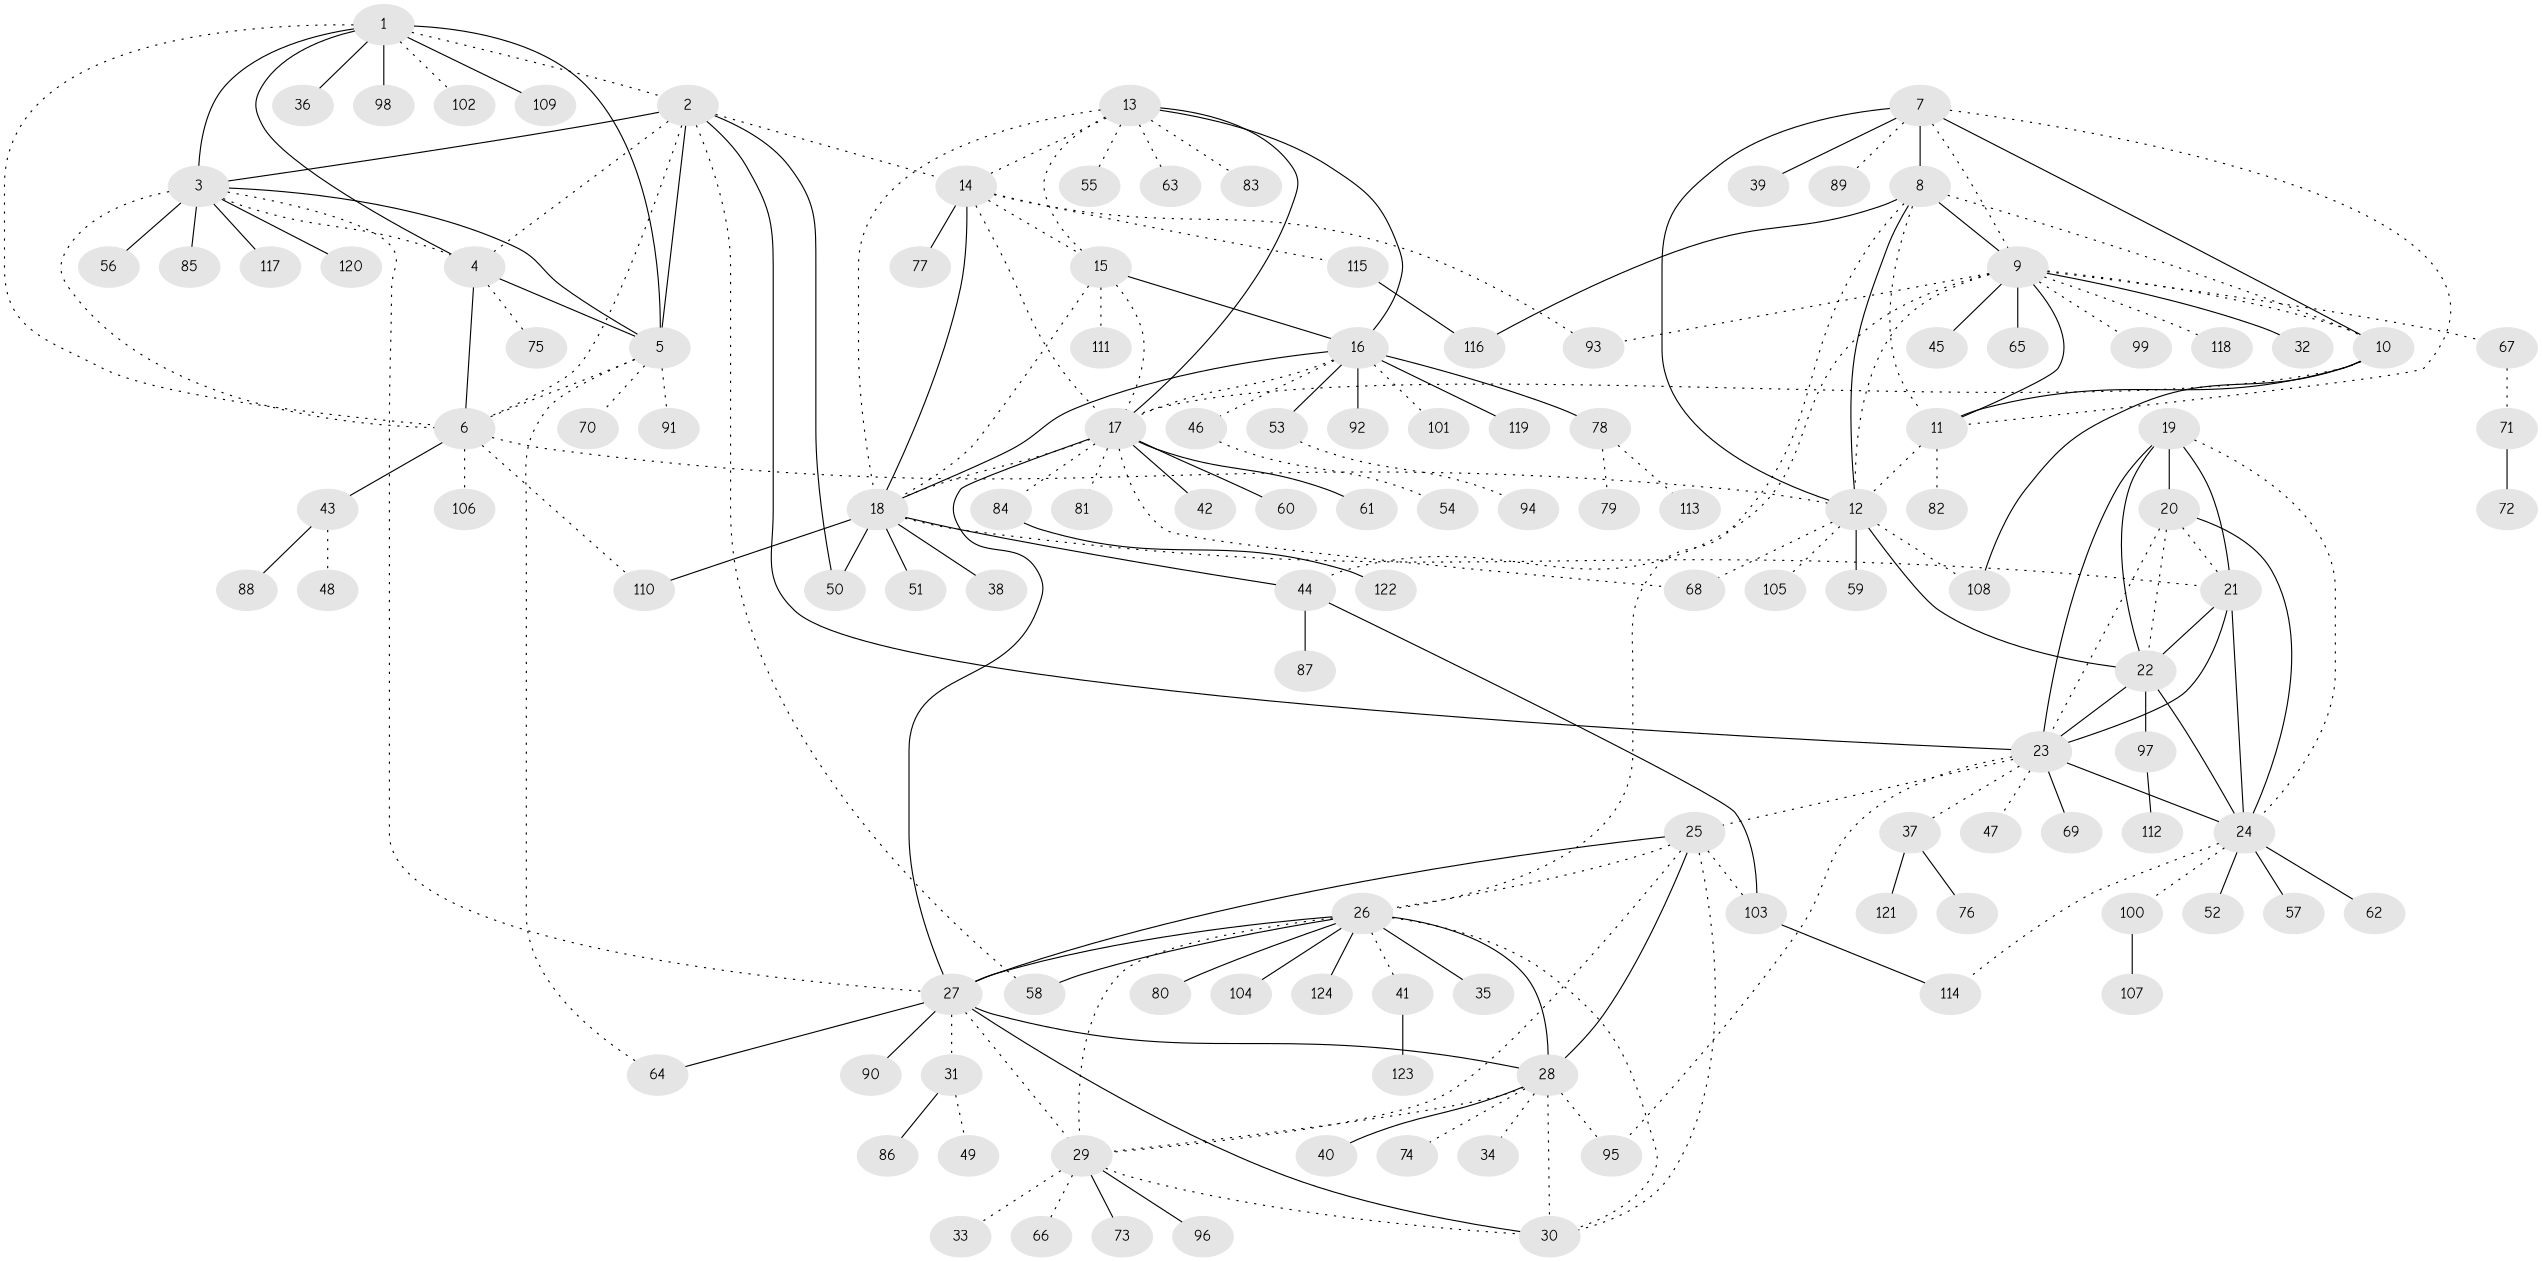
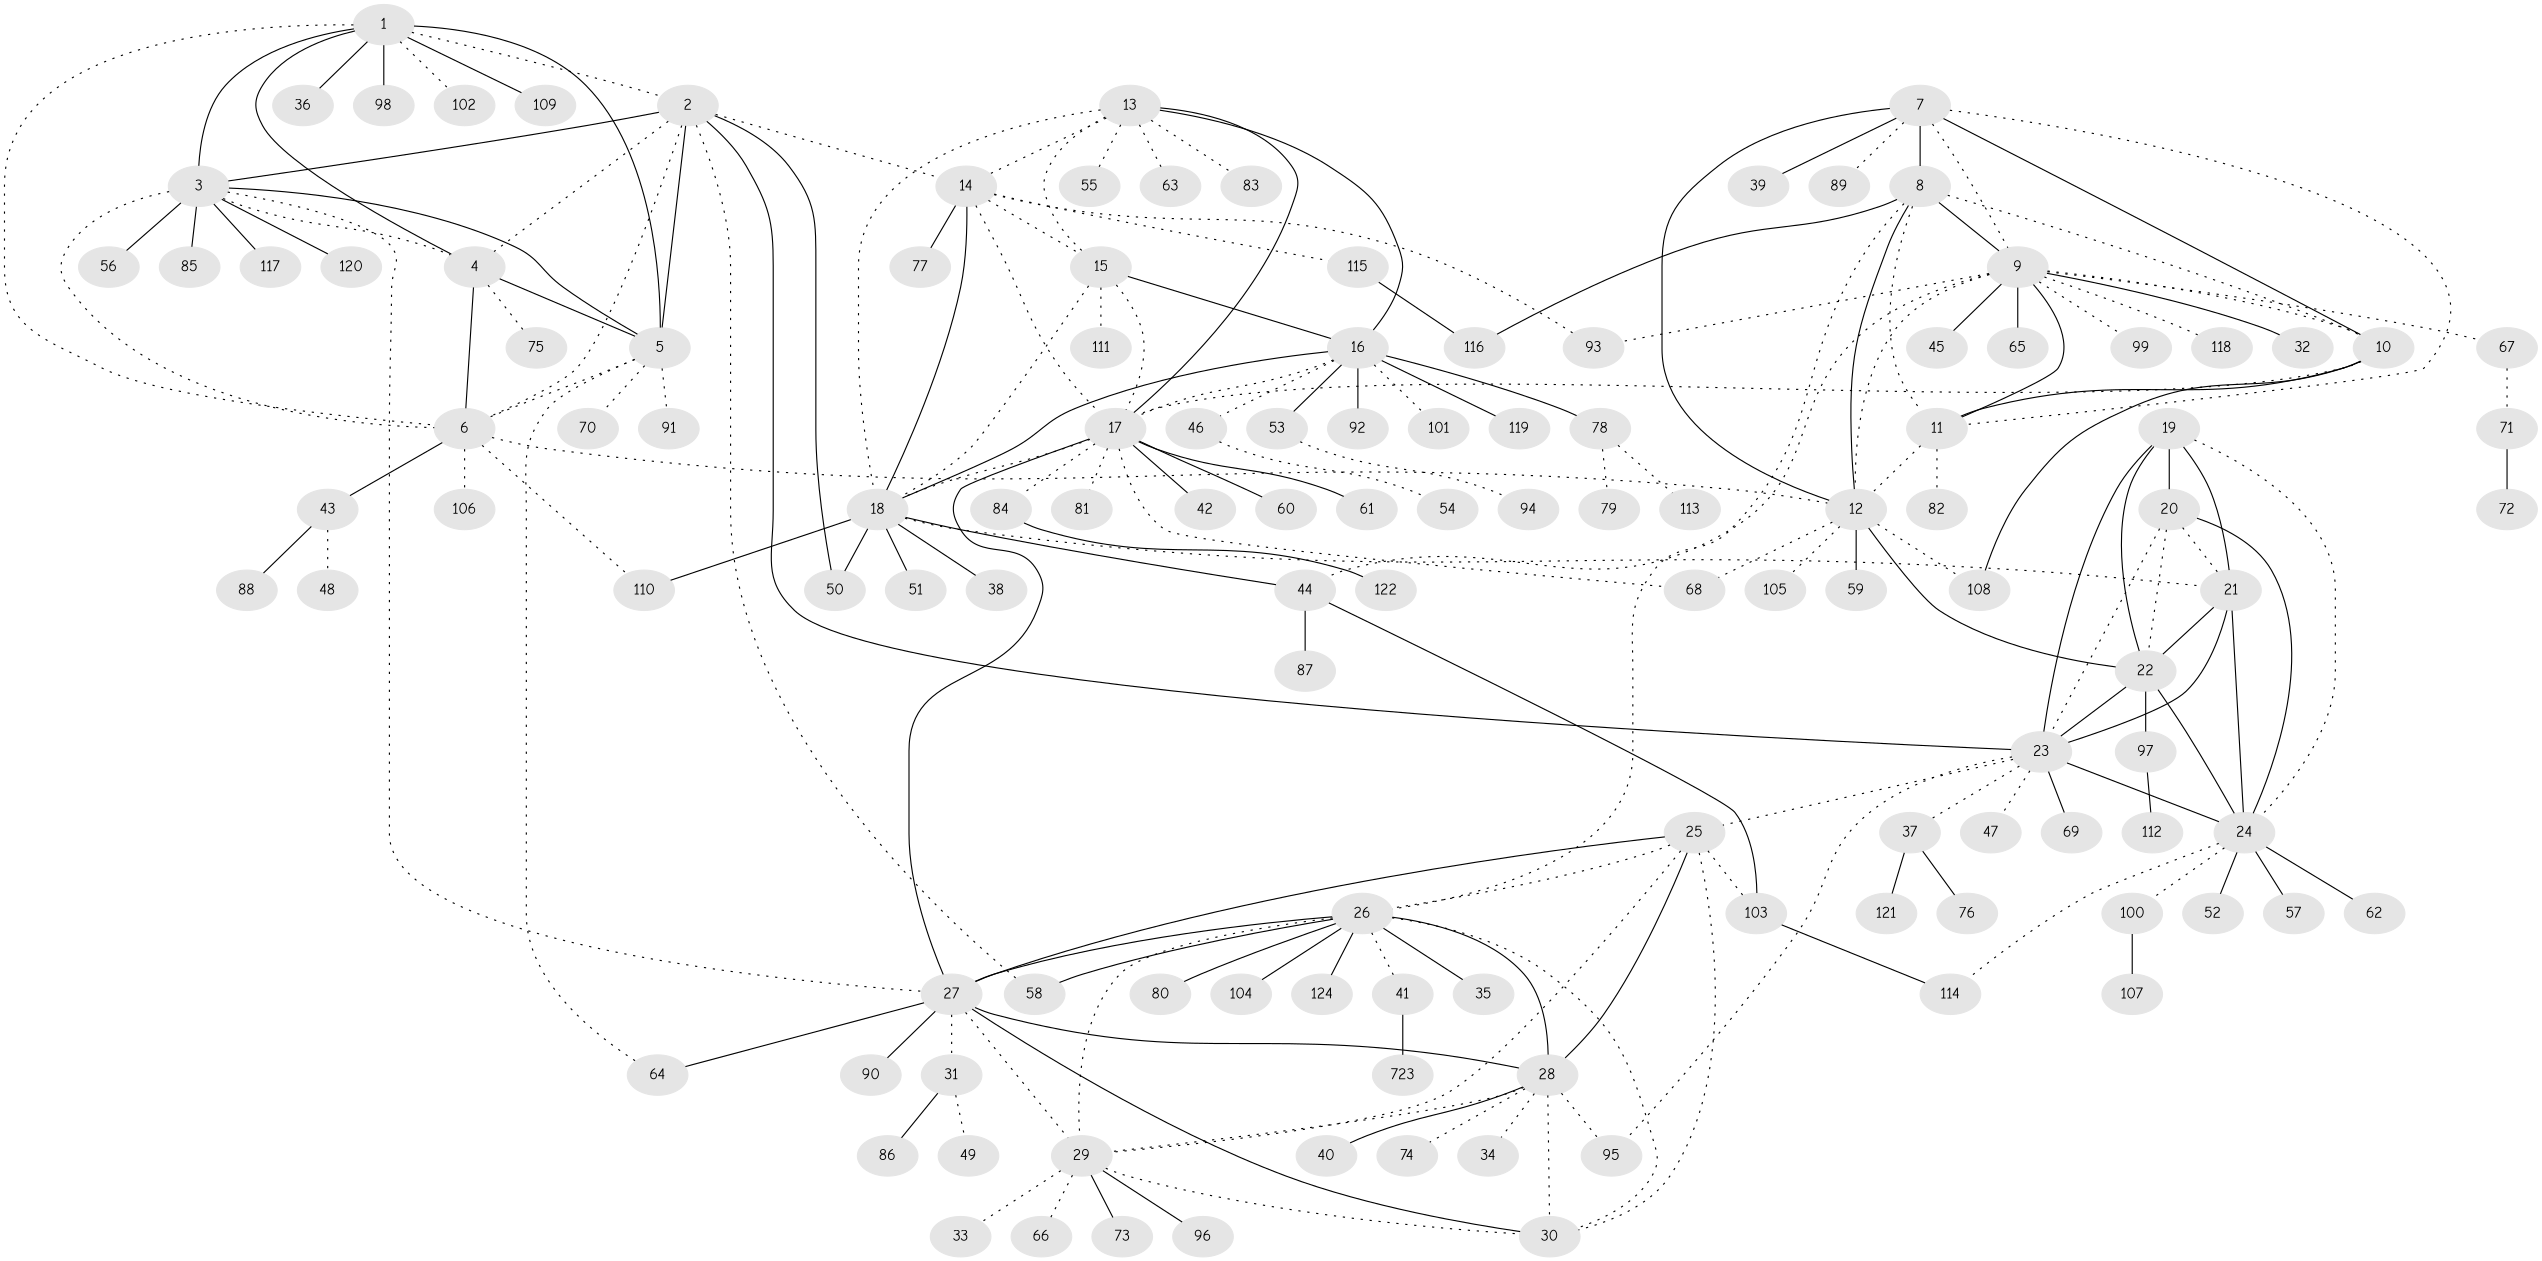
node "123": label "123" -> "723"
